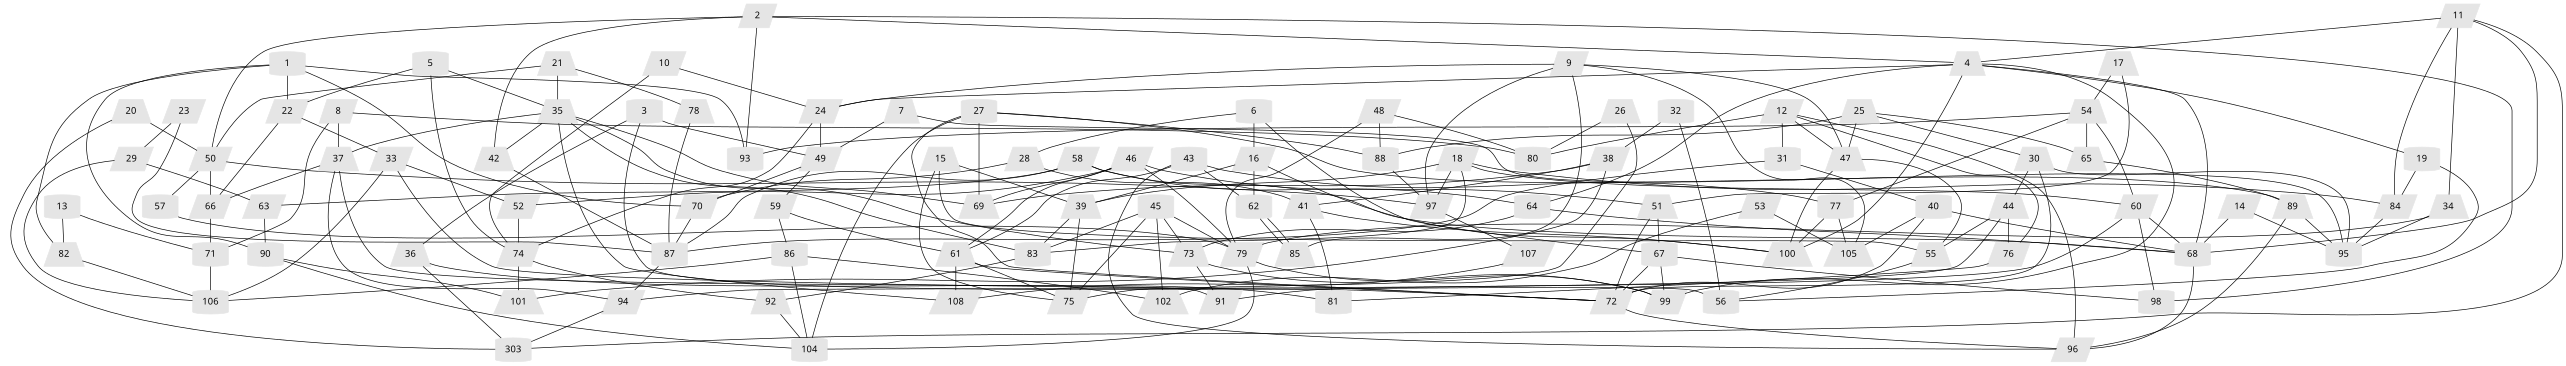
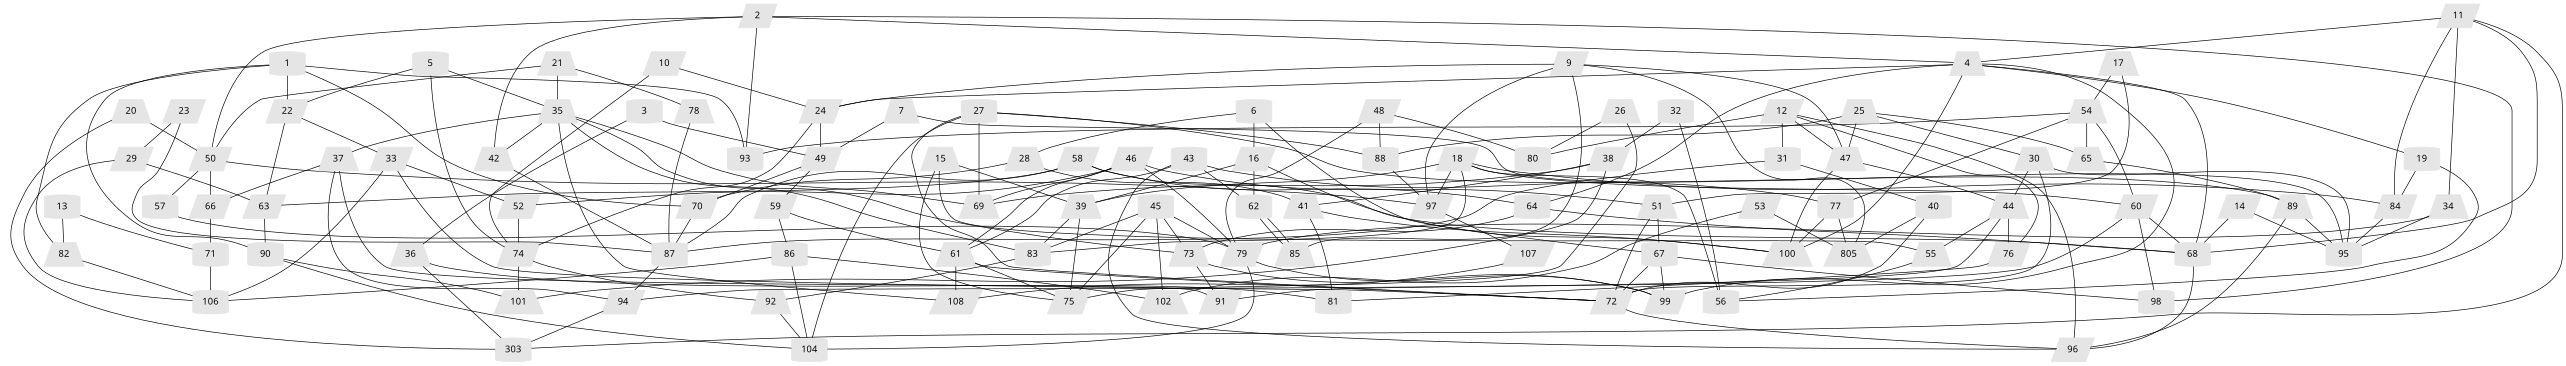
node "8": removed
edge "22" -- "66": now "22" -- "63"
edge "47" -- "55": now "47" -- "44"
edge "40" -- "68": removed
node "105": label "105" -> "805"
edge "3" -- "56": now "18" -- "56"
